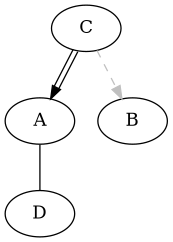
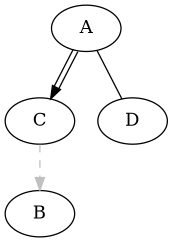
edge "C" -> "A": reversed
